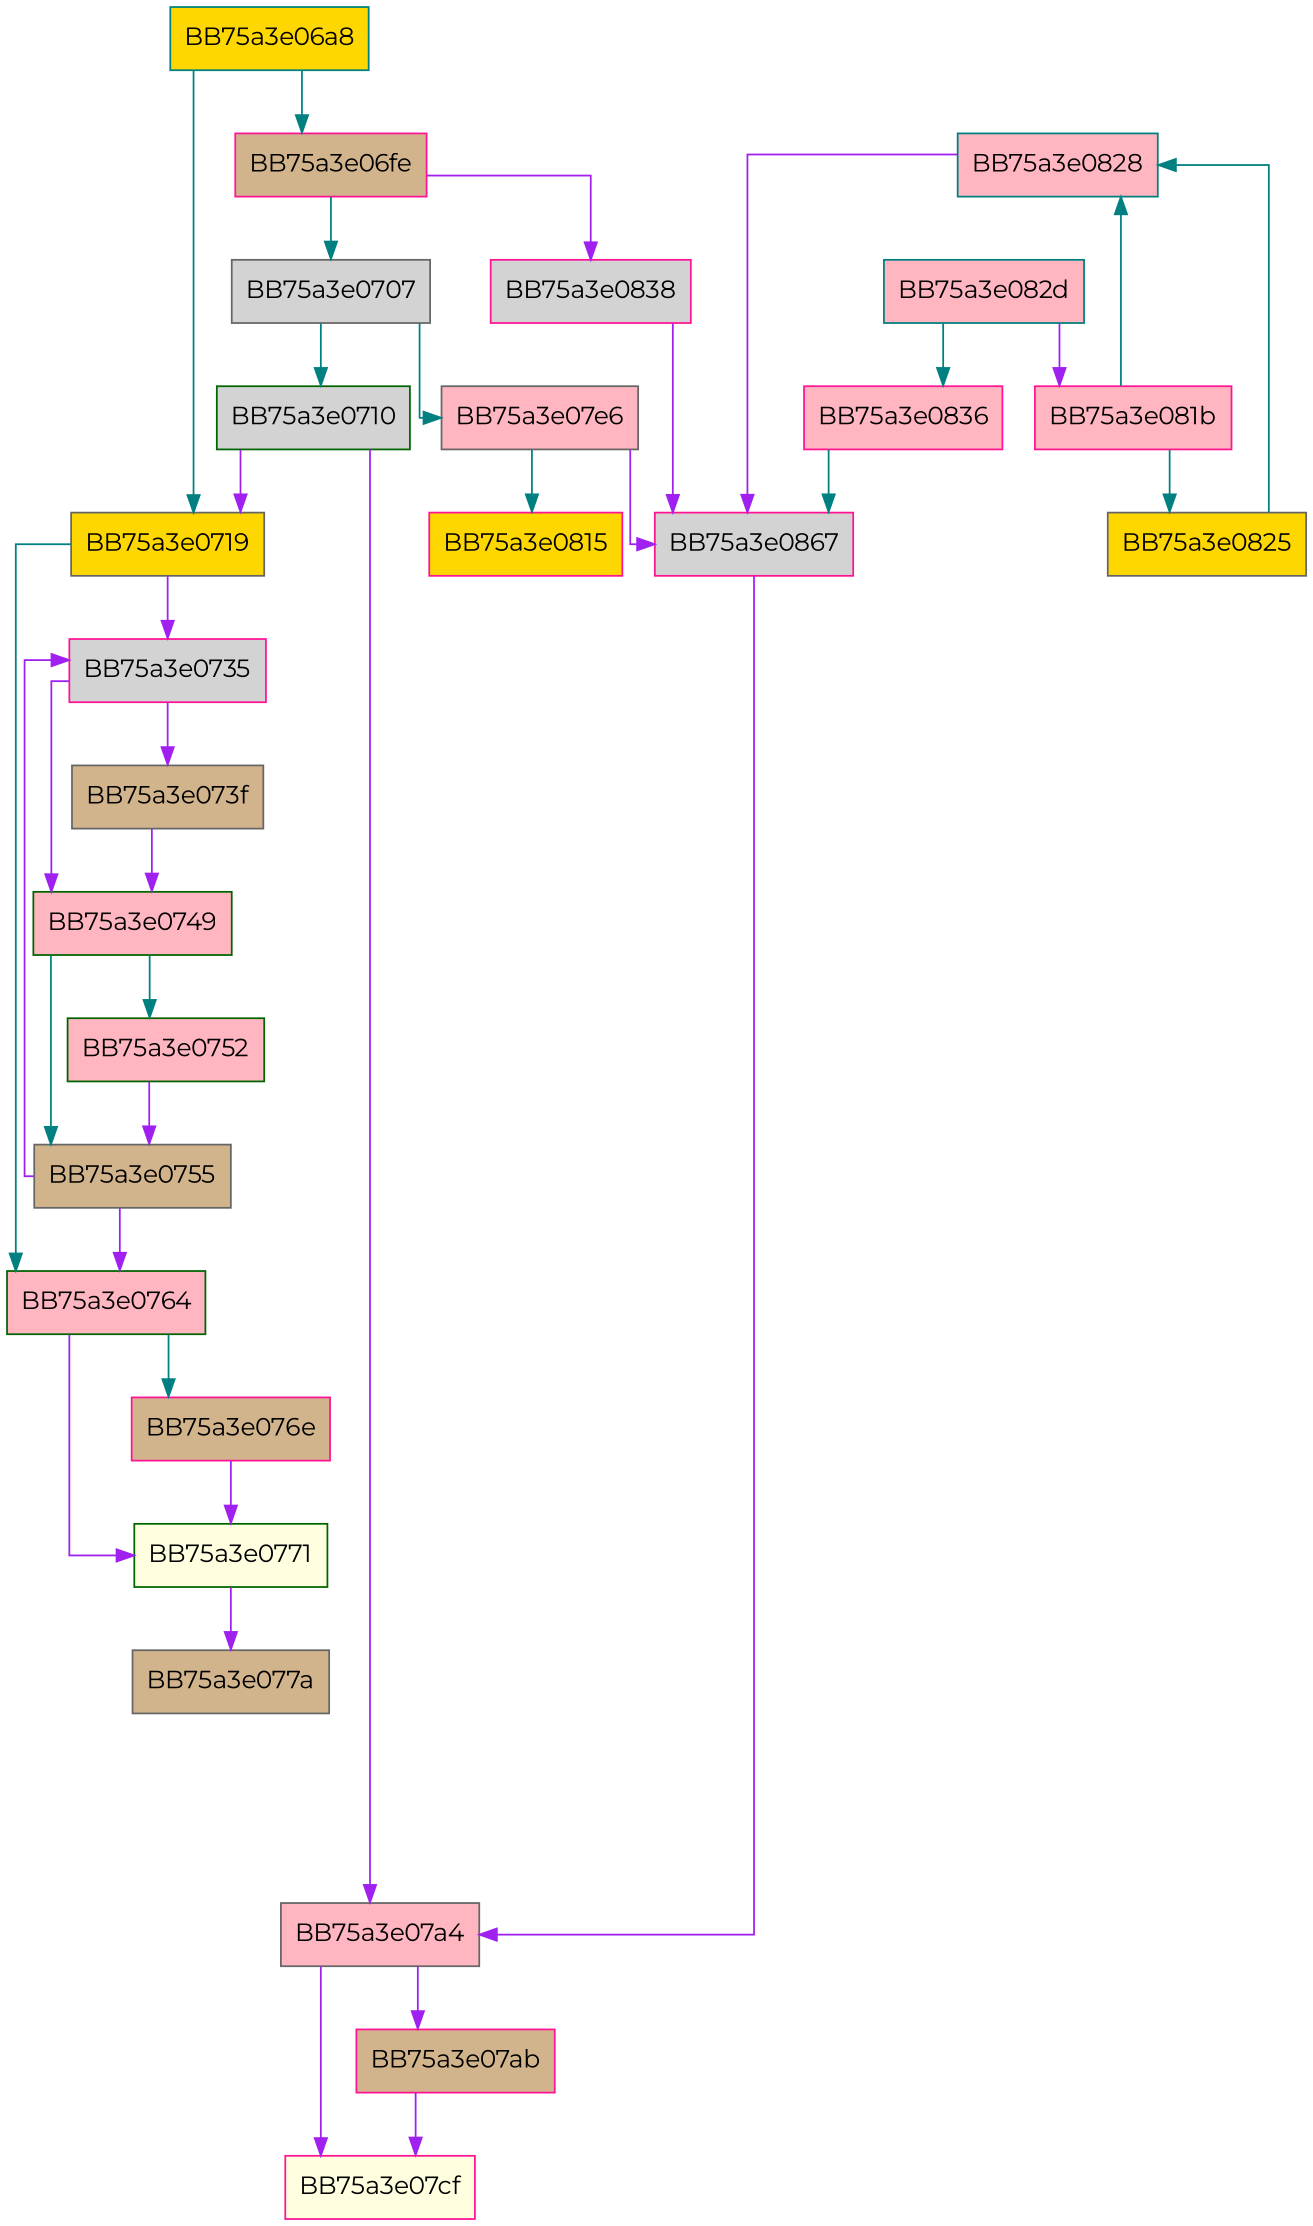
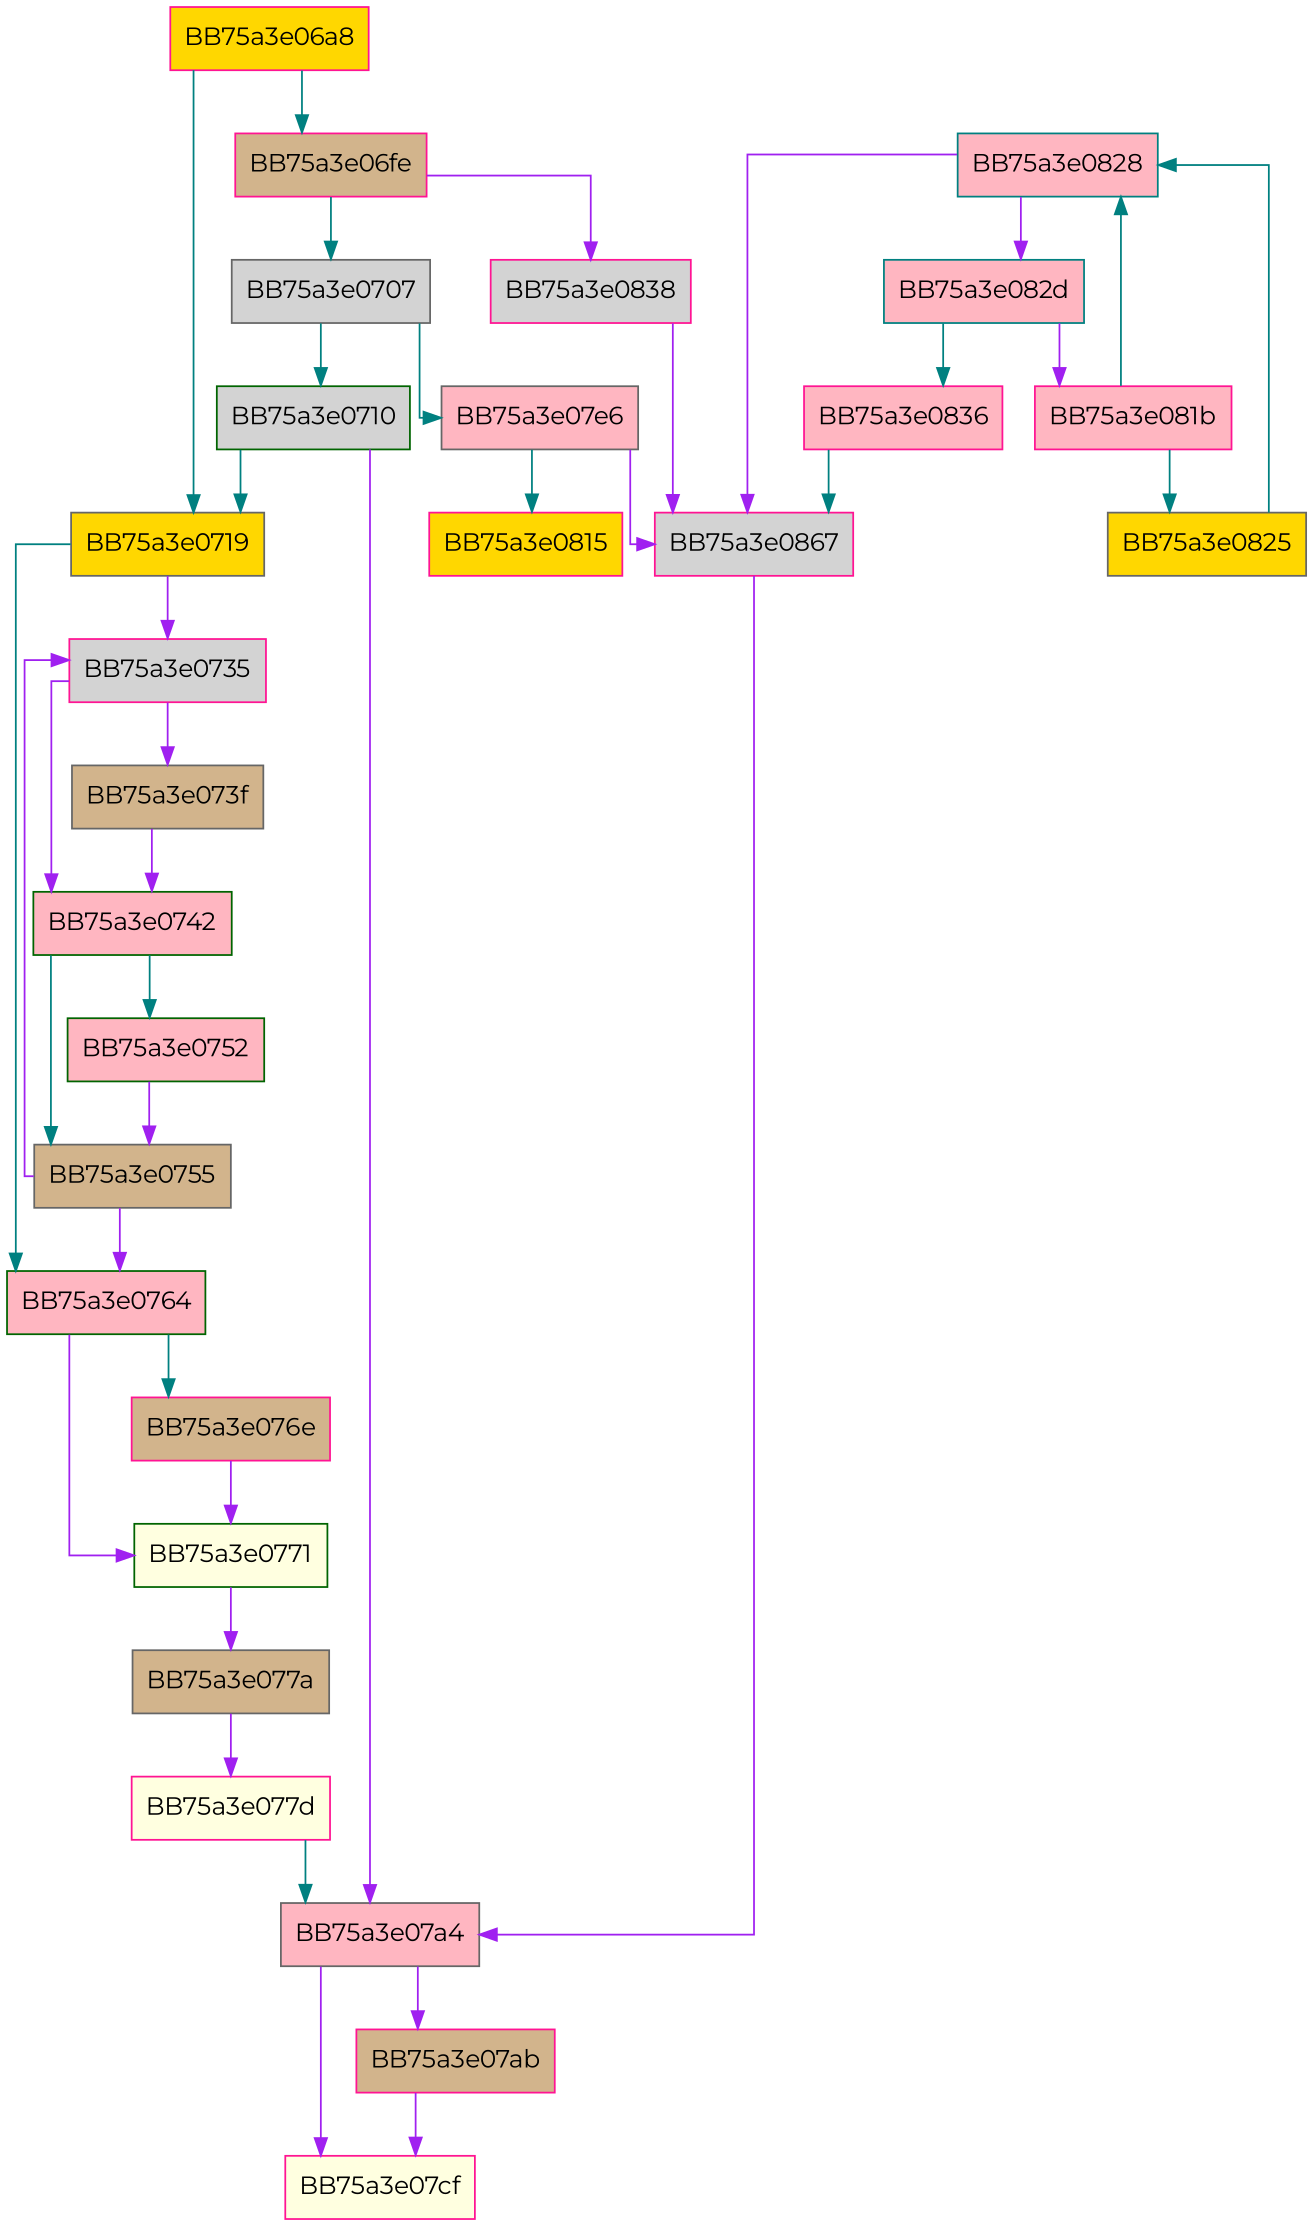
node "BB75a3e06a8": color teal -> deeppink
edge "BB75a3e0828" -> "BB75a3e082d": added
edge "BB75a3e0710" -> "BB75a3e0719": color purple -> teal
node "BB75a3e0749": label "BB75a3e0749" -> "BB75a3e0742"
node "BB75a3e077d": added
